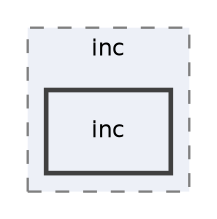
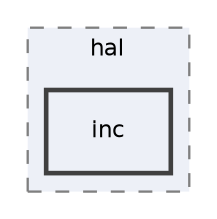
cluster "inc": label "inc" -> "hal"
